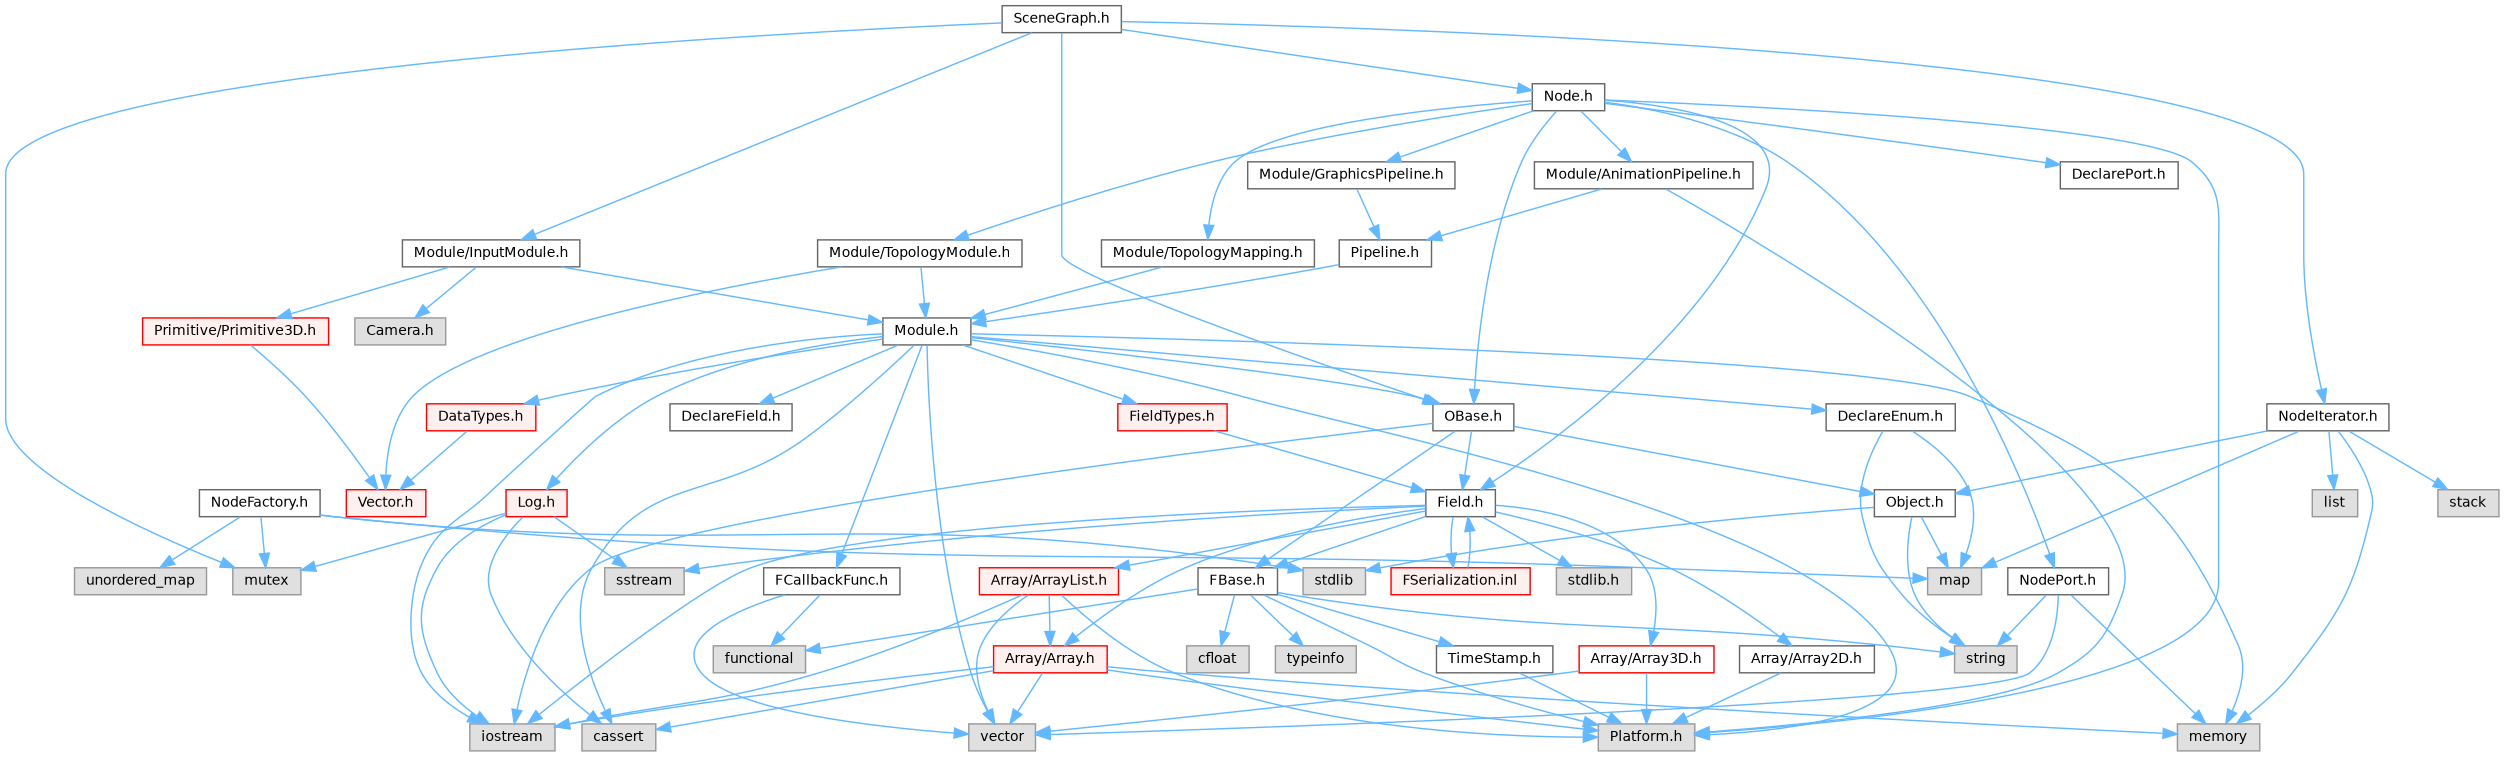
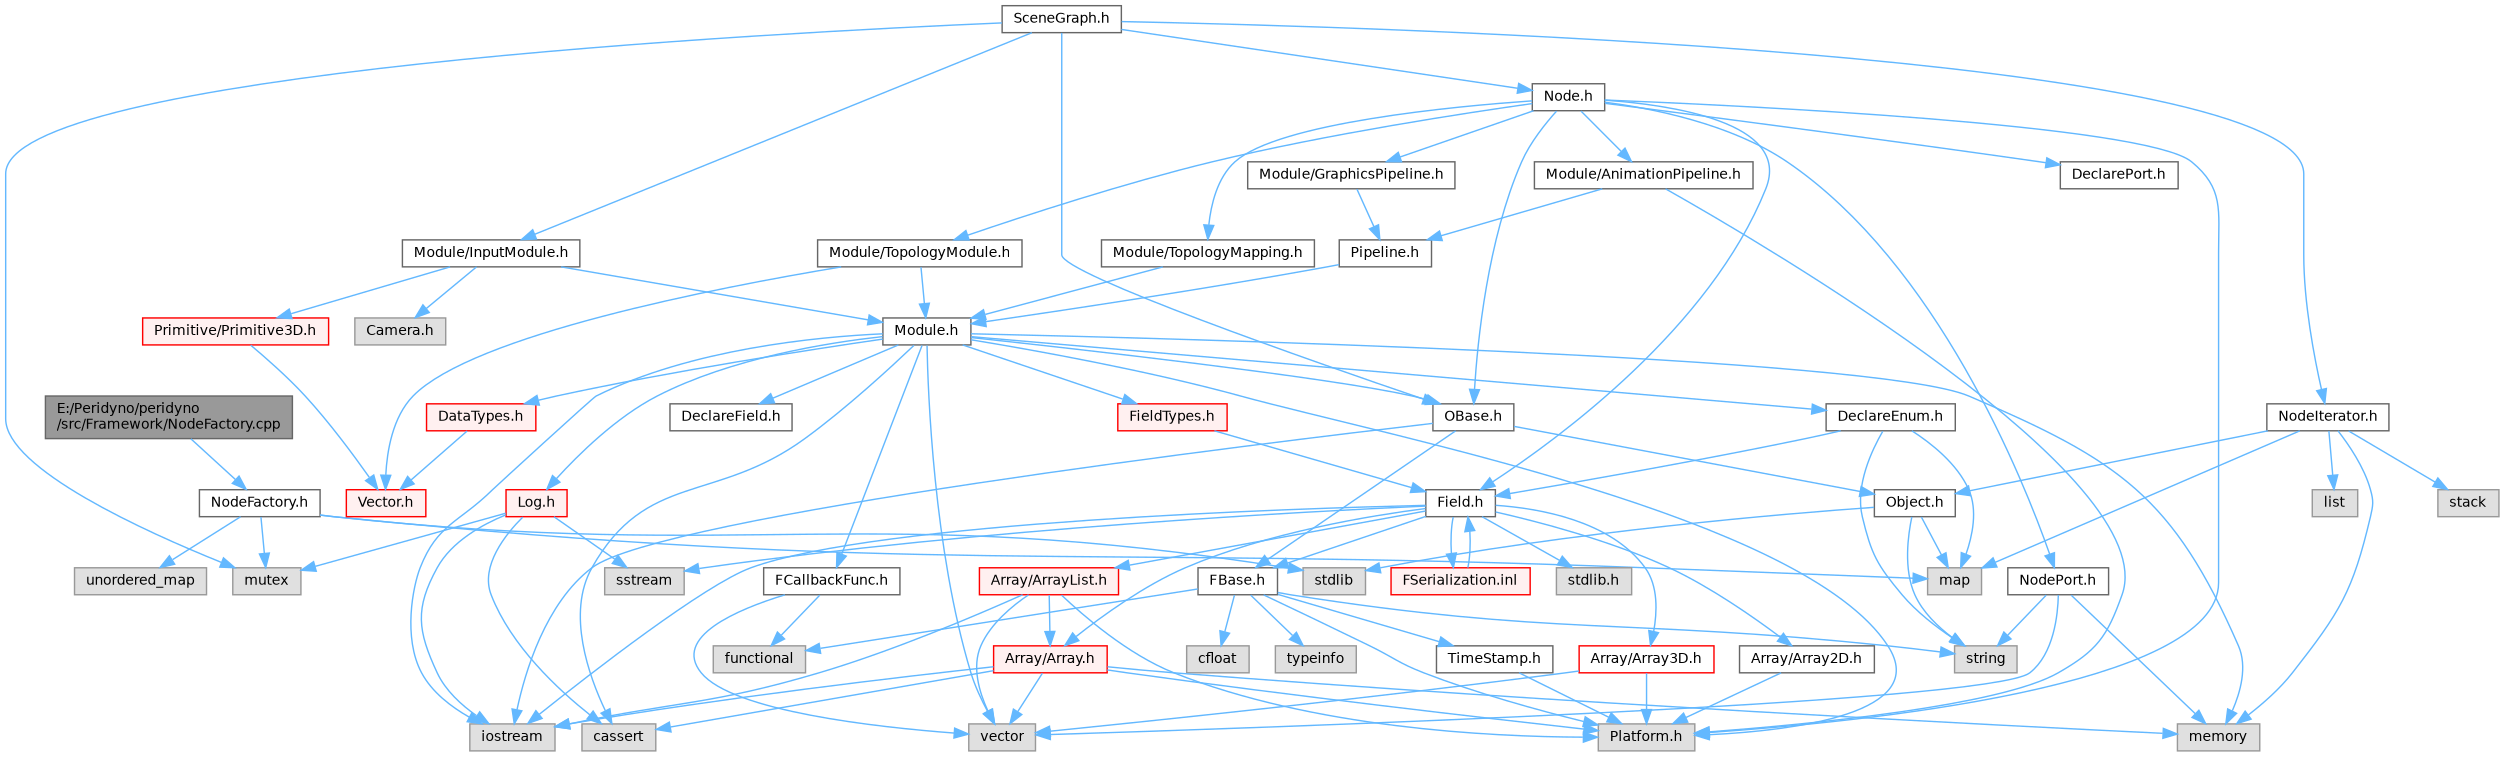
node "E:/Peridyno/peridyno /src/Framework/NodeFactory.cpp": added
edge "OBase.h" -> "Field.h": now "DeclareEnum.h" -> "Field.h"
